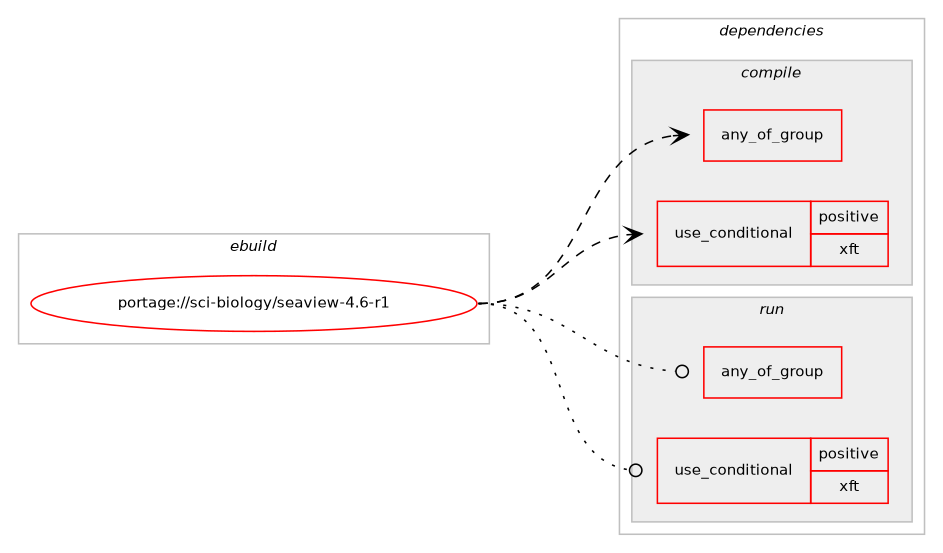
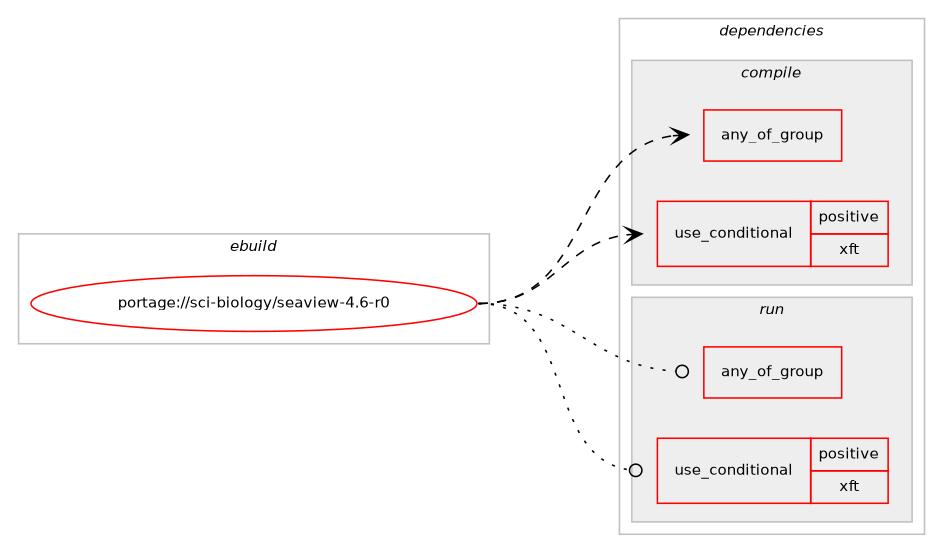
node "portage://sci-biology/seaview-4.6-r1": label "portage://sci-biology/seaview-4.6-r1" -> "portage://sci-biology/seaview-4.6-r0"
